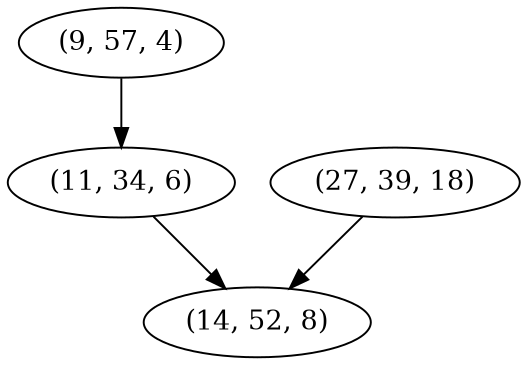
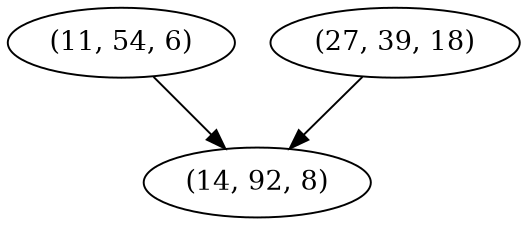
node "(9, 57, 4)": removed
node "(11, 34, 6)": label "(11, 34, 6)" -> "(11, 54, 6)"
node "(14, 52, 8)": label "(14, 52, 8)" -> "(14, 92, 8)"
